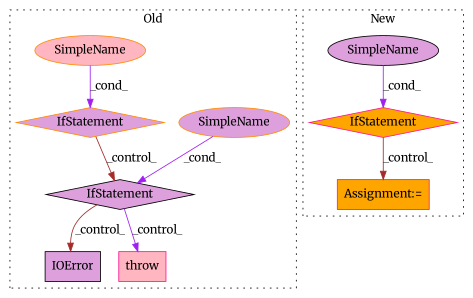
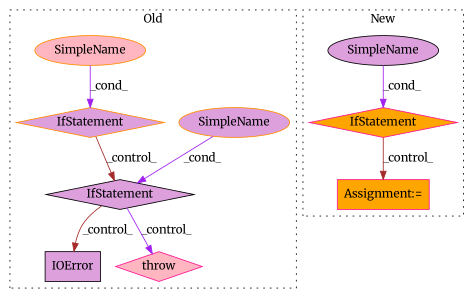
node "throw": shape box -> diamond
